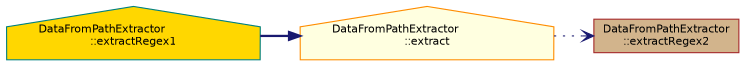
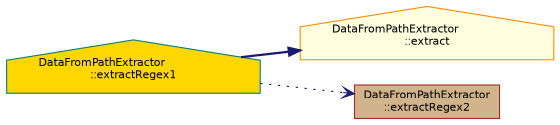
edge "DataFromPathExtractor ::extract" -> "DataFromPathExtractor ::extractRegex2": now "DataFromPathExtractor ::extractRegex1" -> "DataFromPathExtractor ::extractRegex2"
